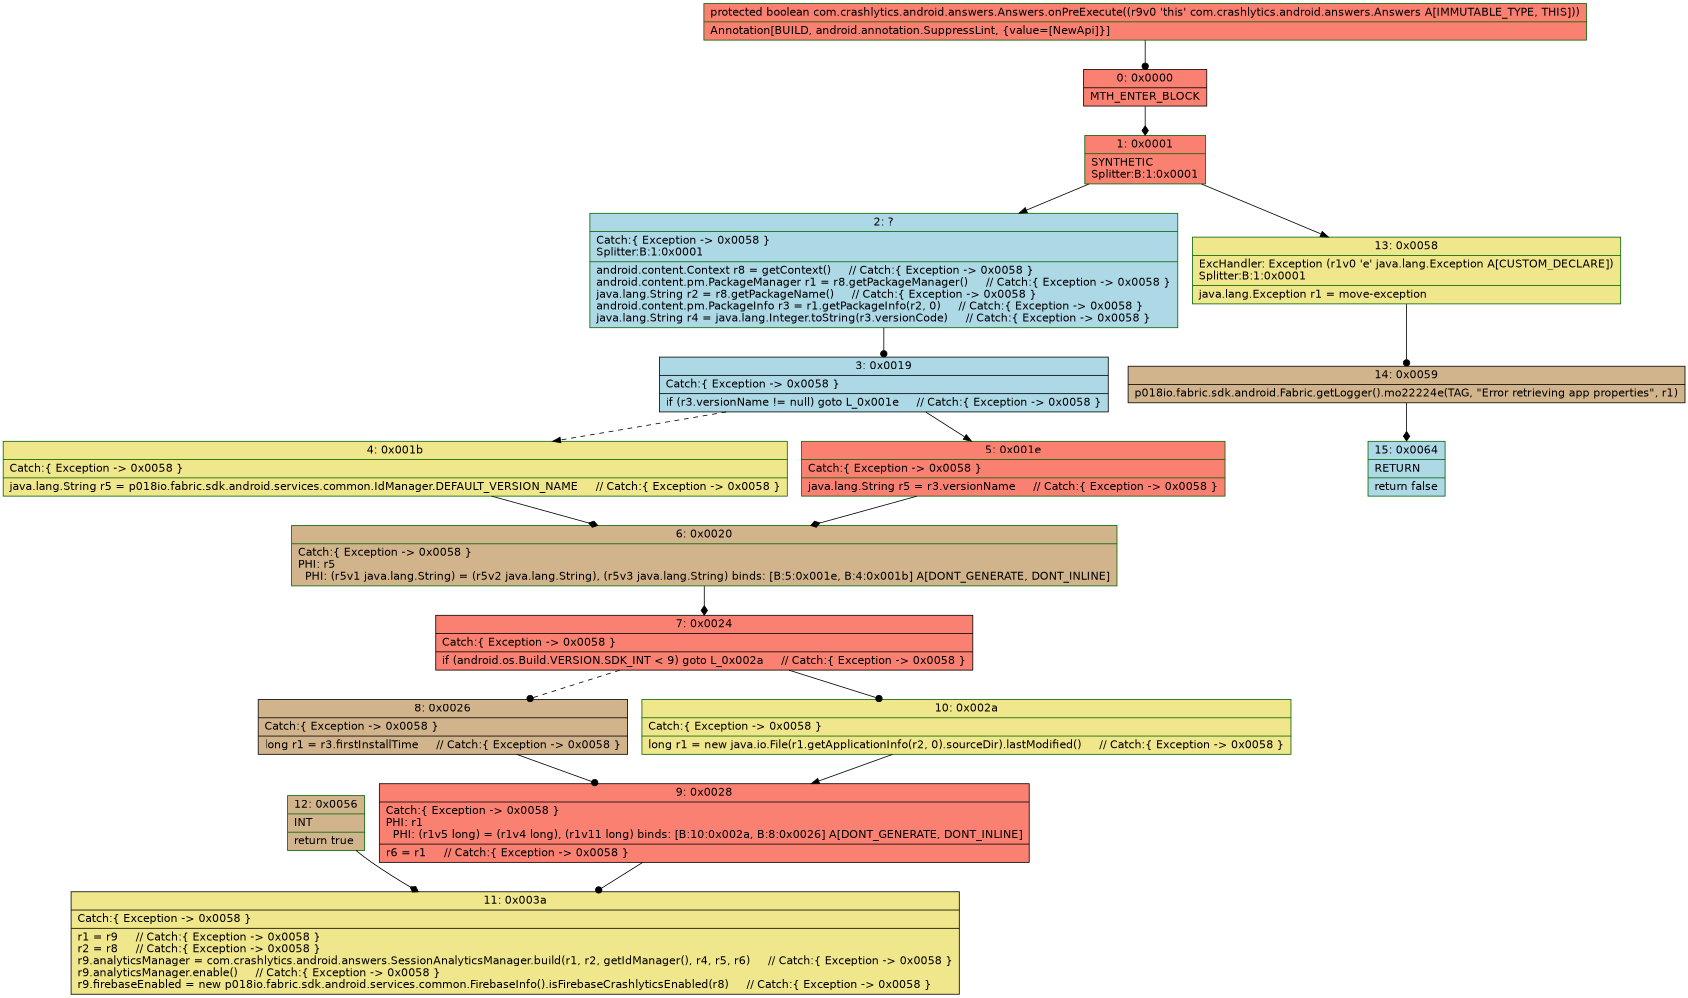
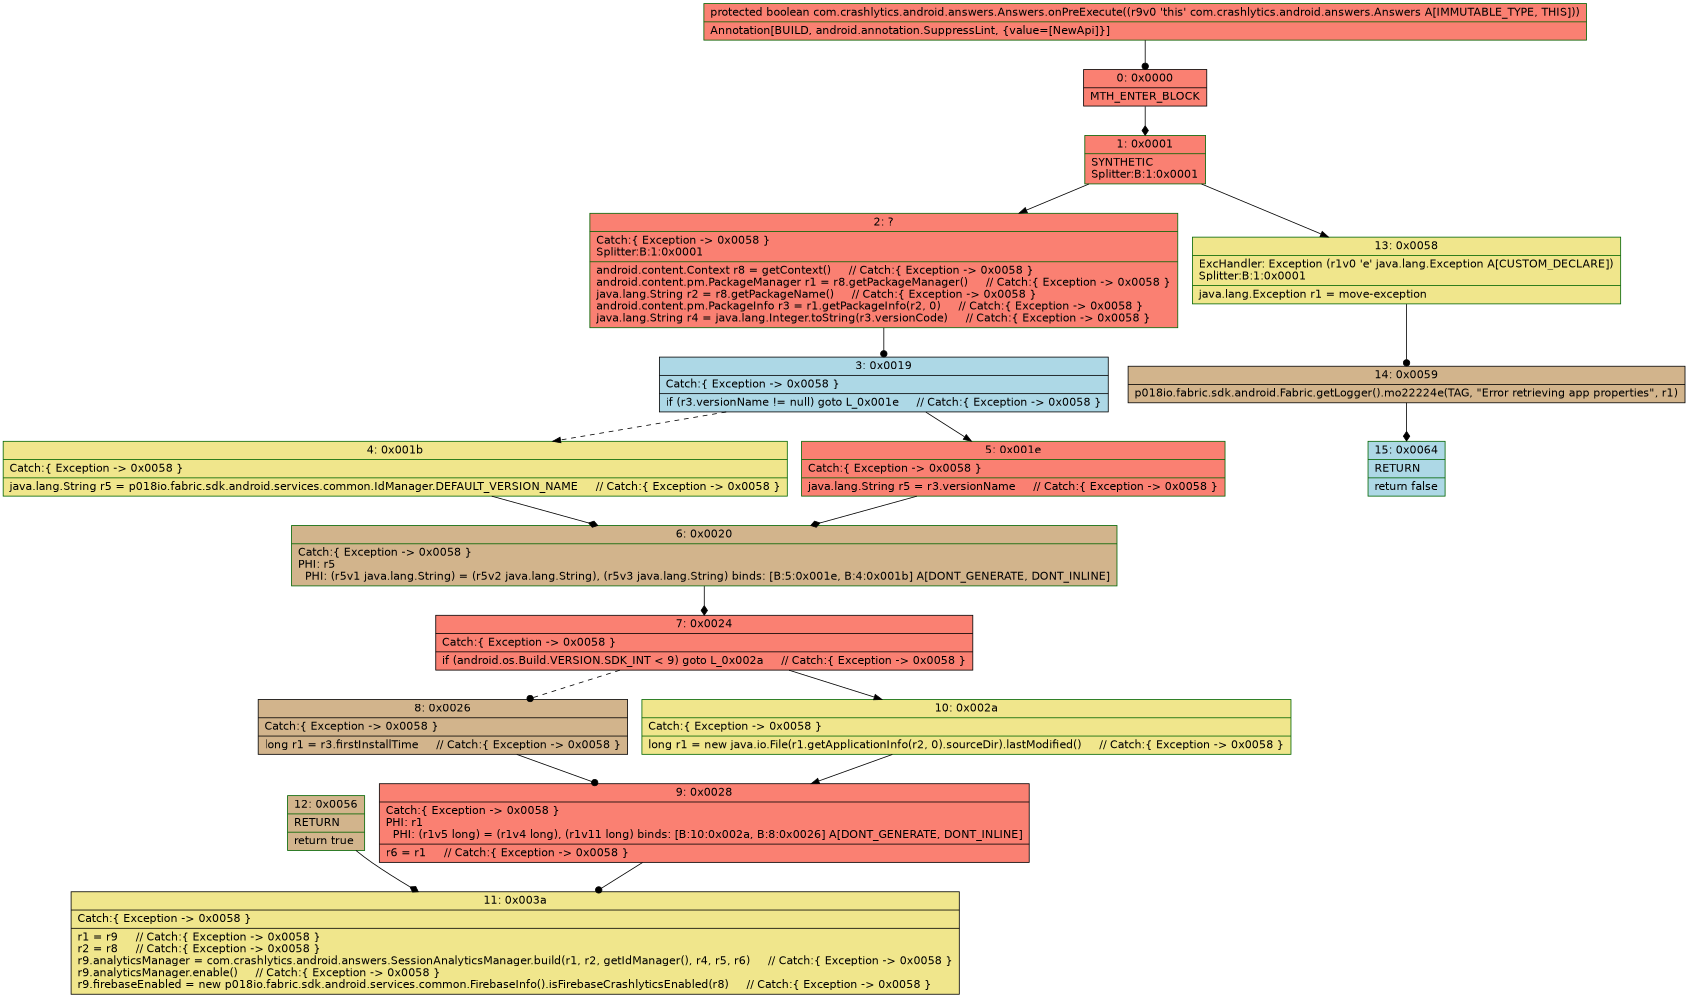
node "2: ?": fillcolor lightblue -> salmon
edge "7: 0x0024" -> "10: 0x002a": arrowhead dot -> normal
node "12: 0x0056": text "INT" -> "RETURN"
